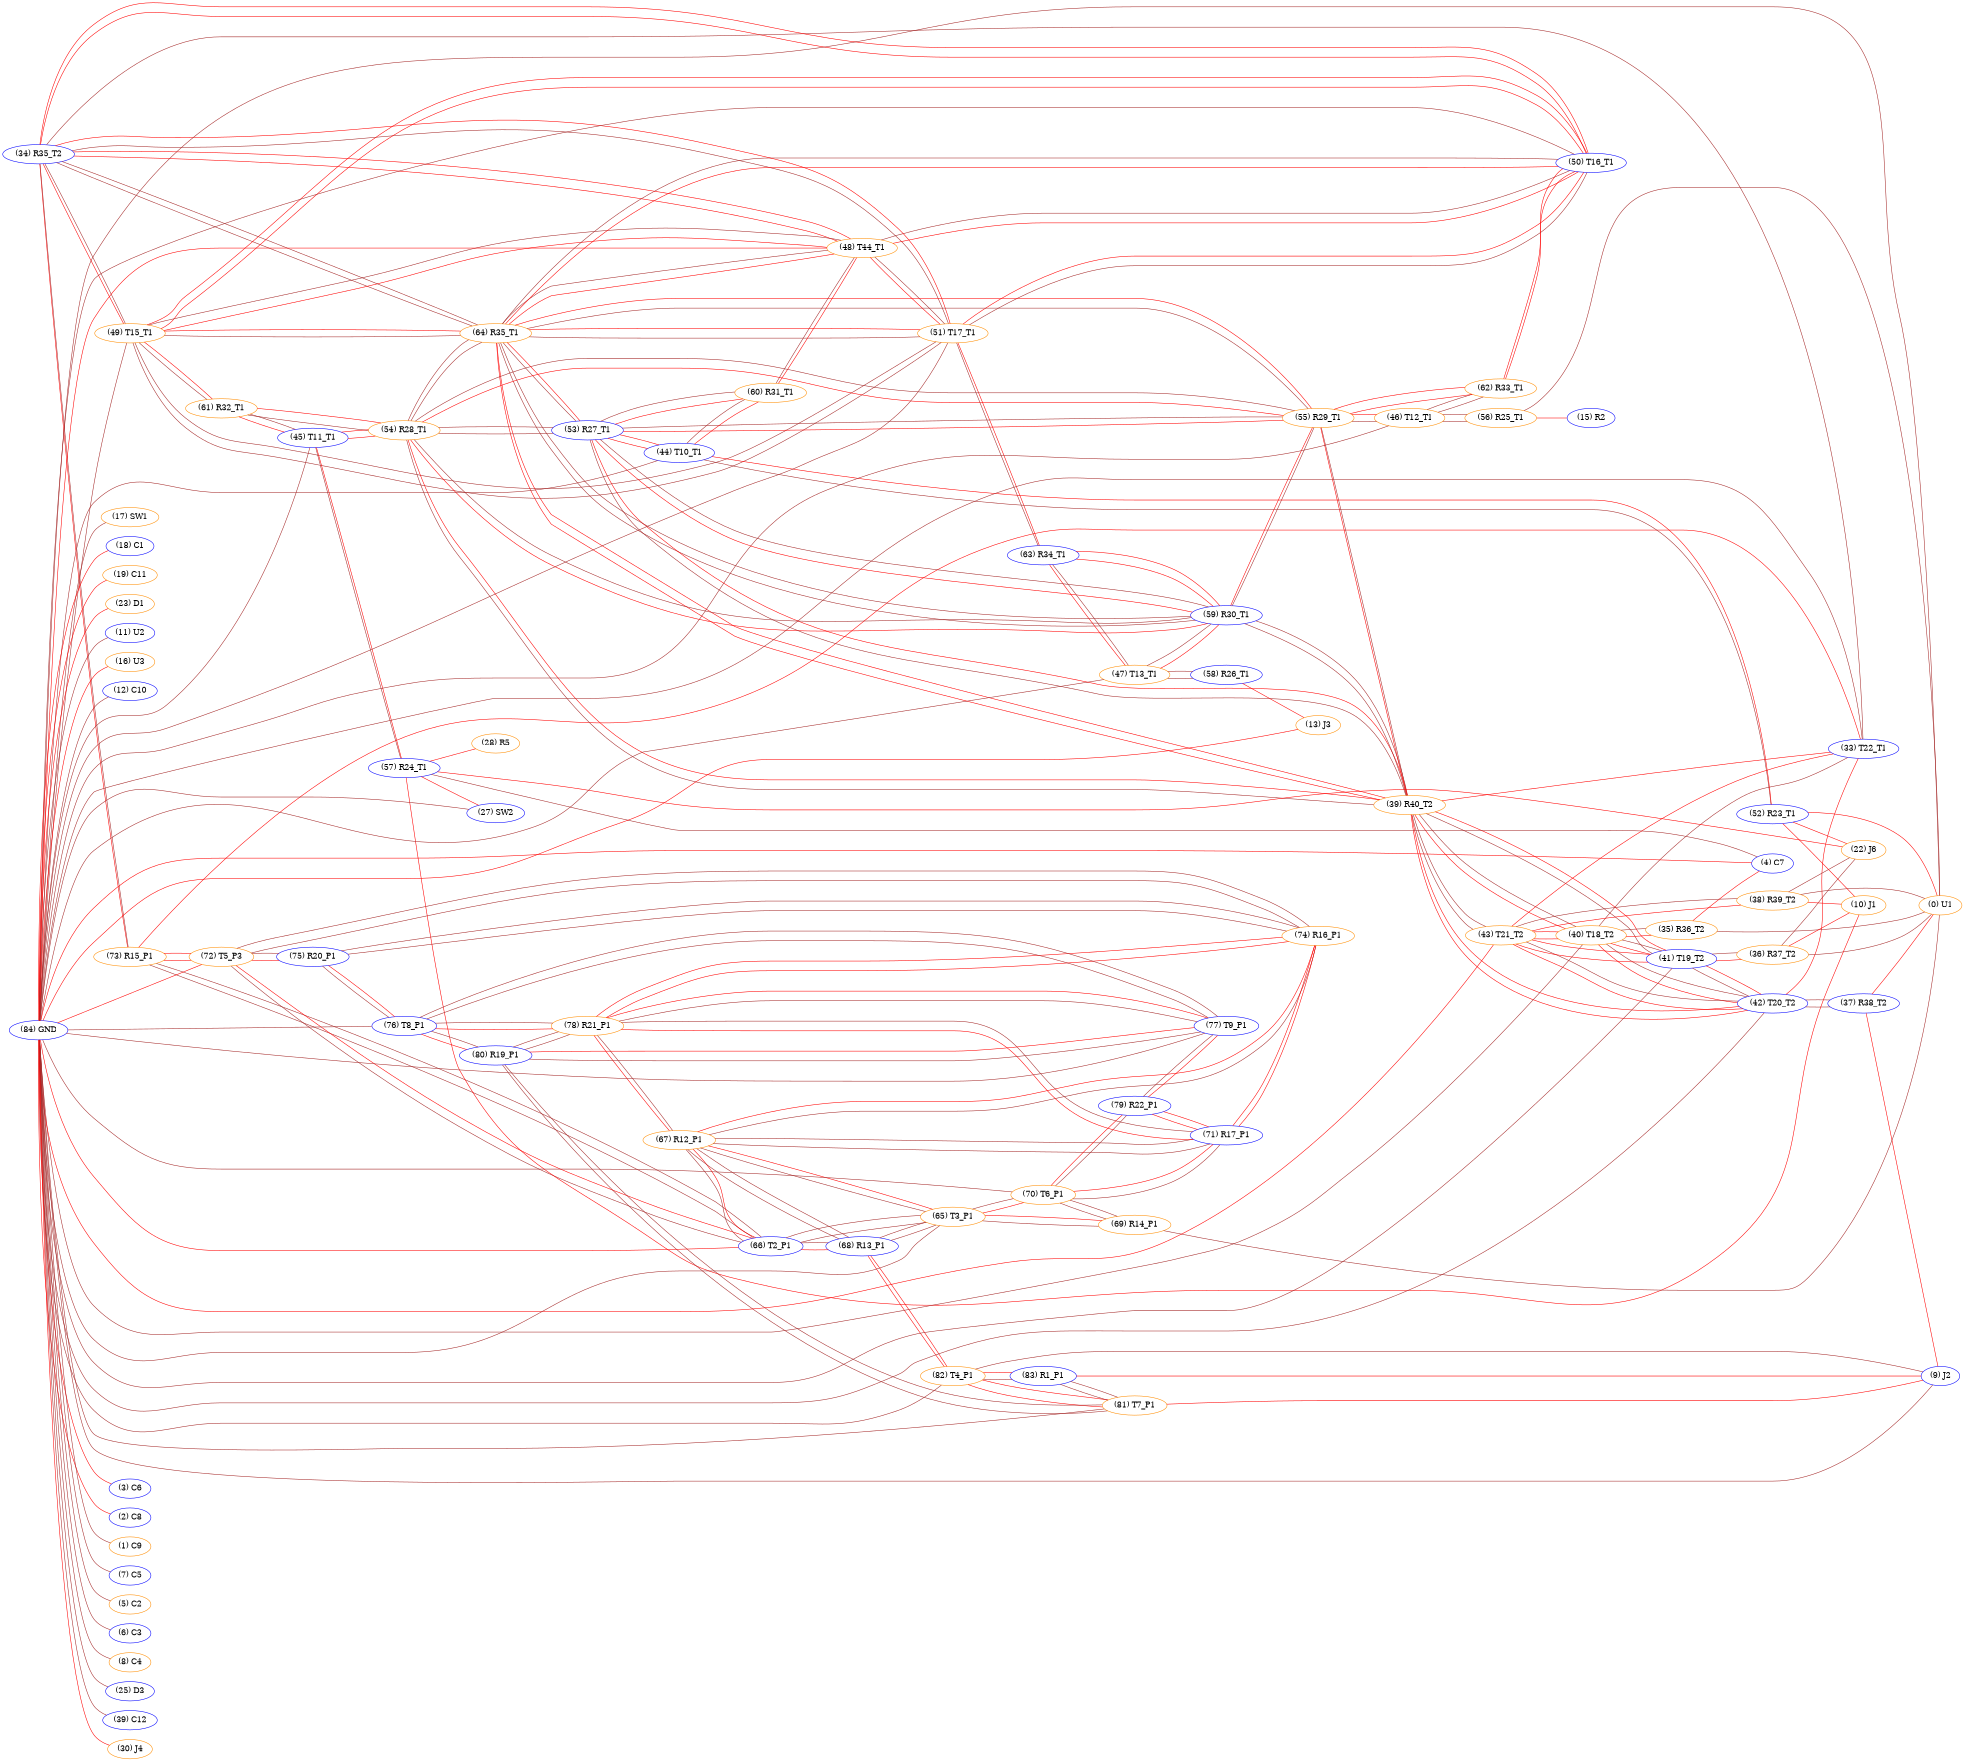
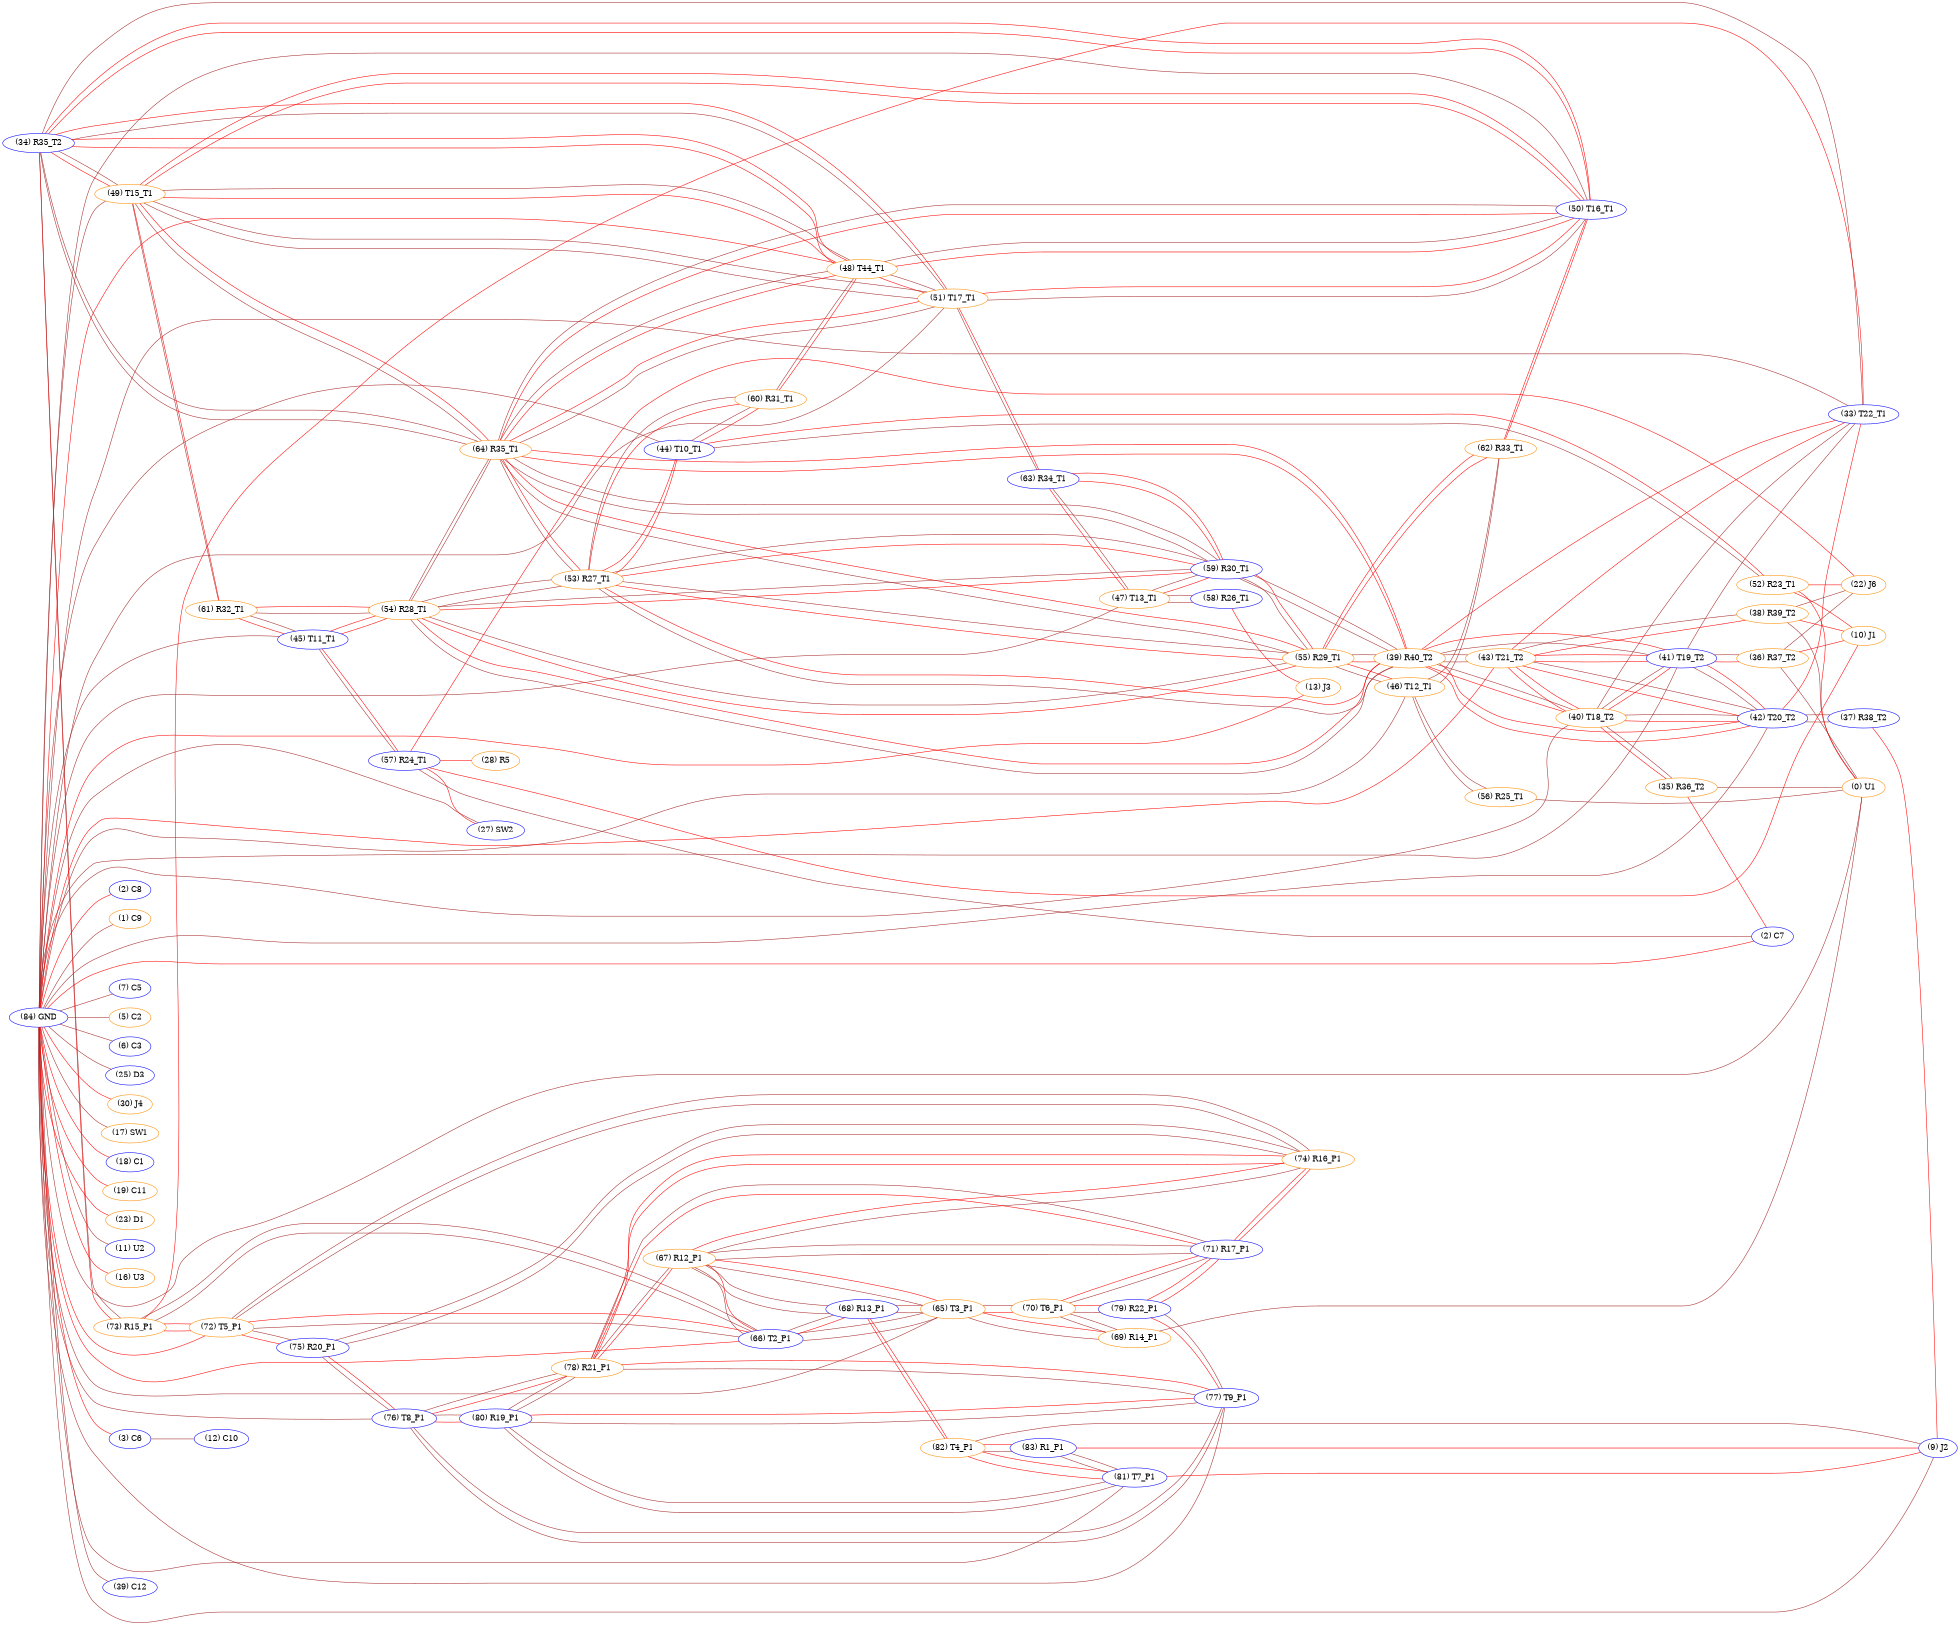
node "(15) R2": removed
node "(53) R27_T1": color blue -> darkorange
edge "(33) T22_T1" -- "(41) T19_T2": added
edge "(12) C10" -- "(84) GND": now "(12) C10" -- "(3) C6"
node "(52) R23_T1": color blue -> darkorange
node "(4) C7": label "(4) C7" -> "(2) C7"
edge "(0) U1" -- "(37) R38_T2": removed
node "(72) T5_P3": label "(72) T5_P3" -> "(72) T5_P1"
edge "(84) GND" -- "(70) T6_P1": removed
node "(81) T7_P1": color darkorange -> blue
edge "(84) GND" -- "(82) T4_P1": removed
node "(8) C4": removed
